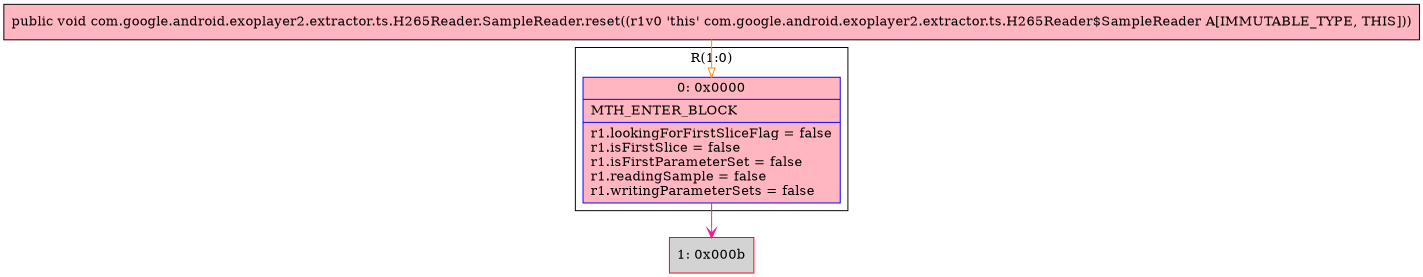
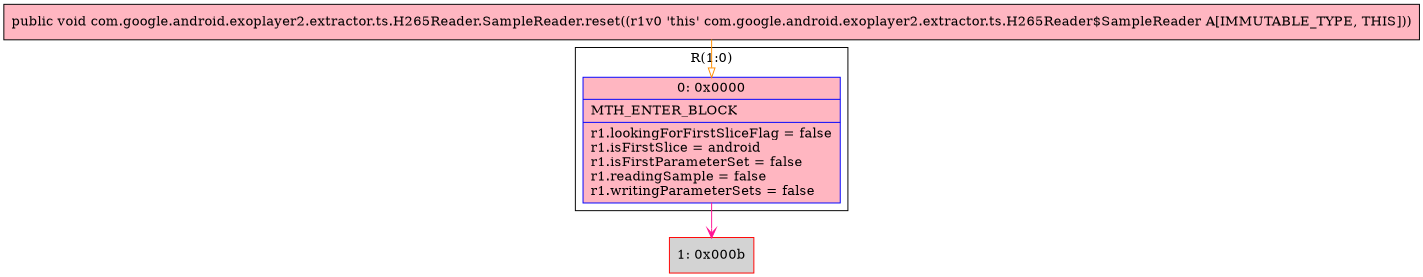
node "0: 0x0000": text "r1.isFirstSlice = false" -> "r1.isFirstSlice = android"
